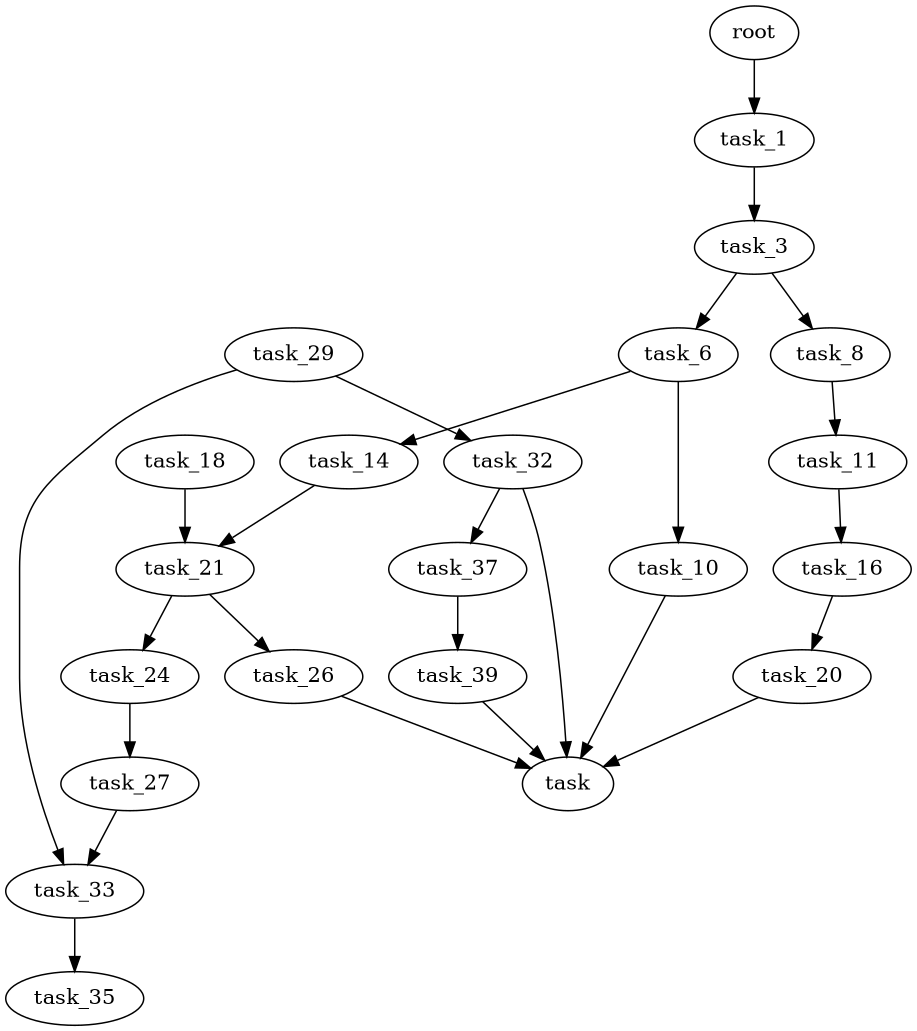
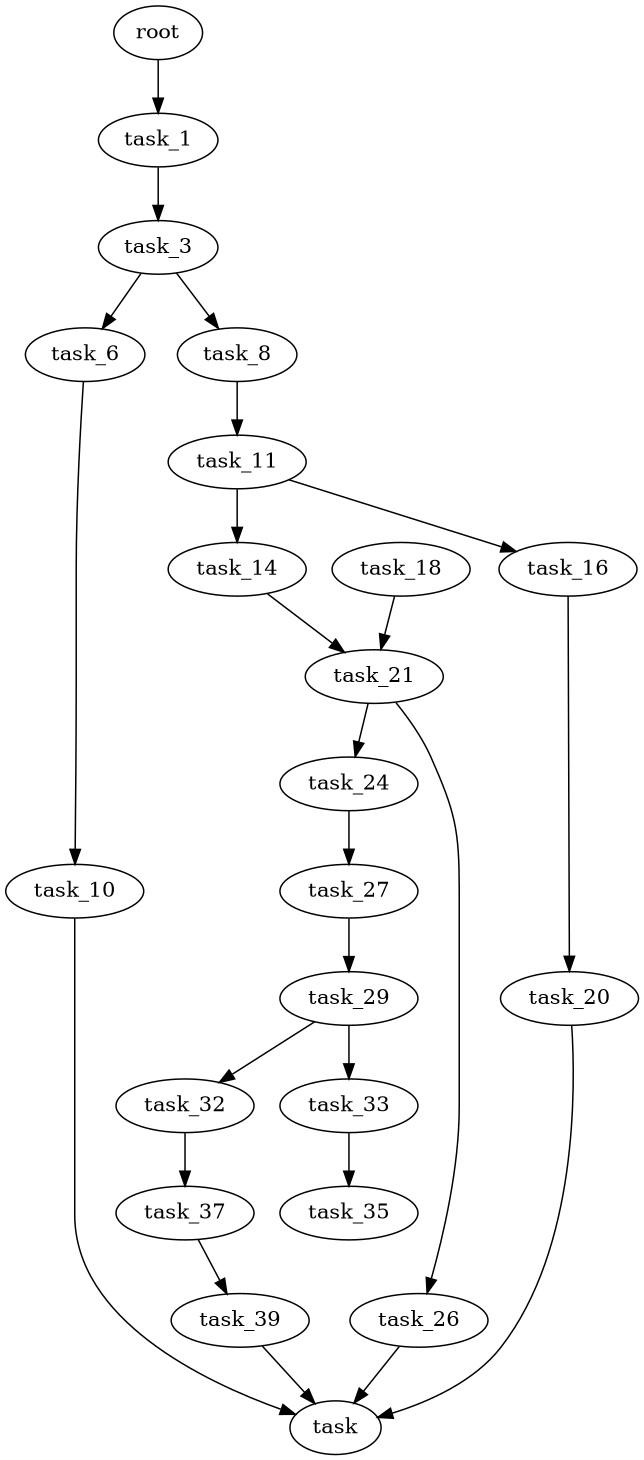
edge "task_6" -> "task_14": now "task_11" -> "task_14"
edge "task_32" -> "task": removed
edge "task_27" -> "task_33": now "task_27" -> "task_29"
